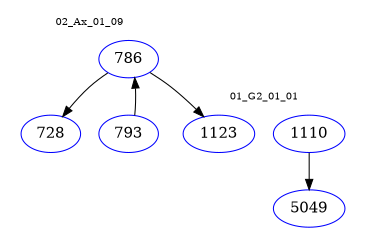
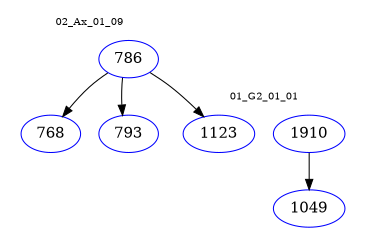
edge "793" -> "786": reversed
node "728": label "728" -> "768"
node "1110": label "1110" -> "1910"
node "5049": label "5049" -> "1049"
